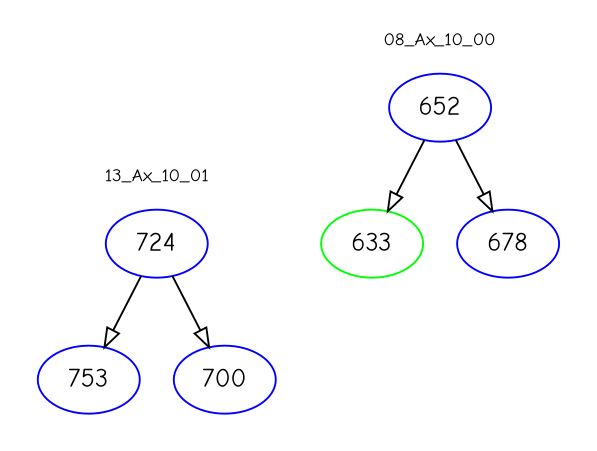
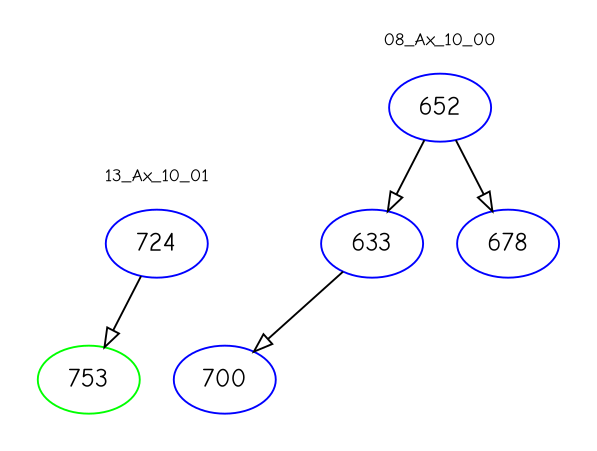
node "633": color green -> blue
edge "724" -> "700": now "633" -> "700"
node "753": color blue -> green
